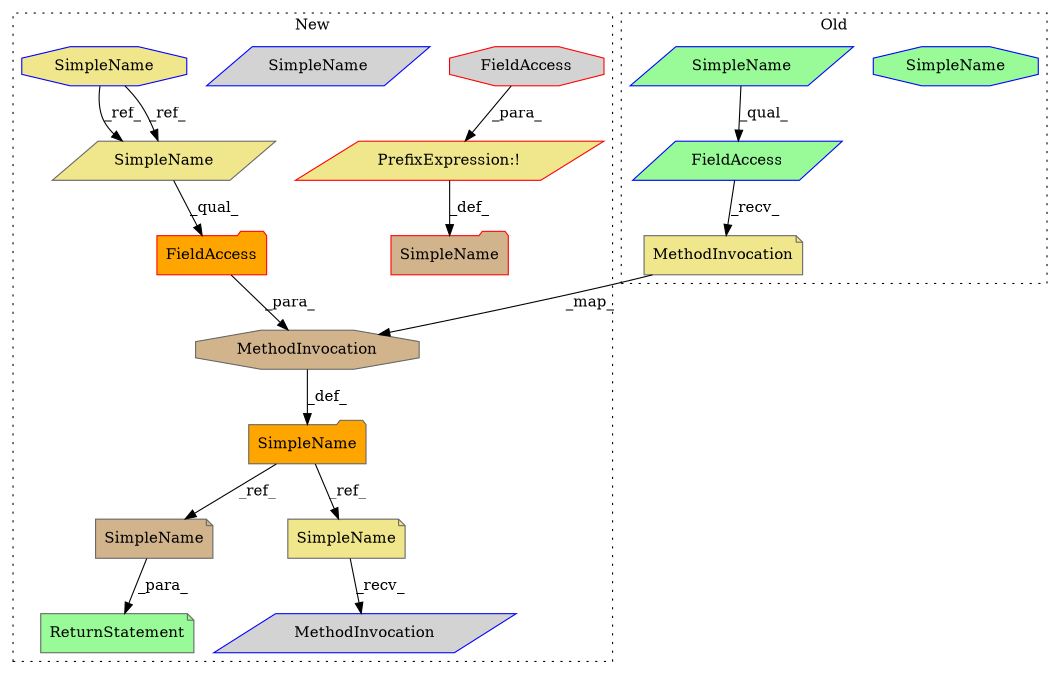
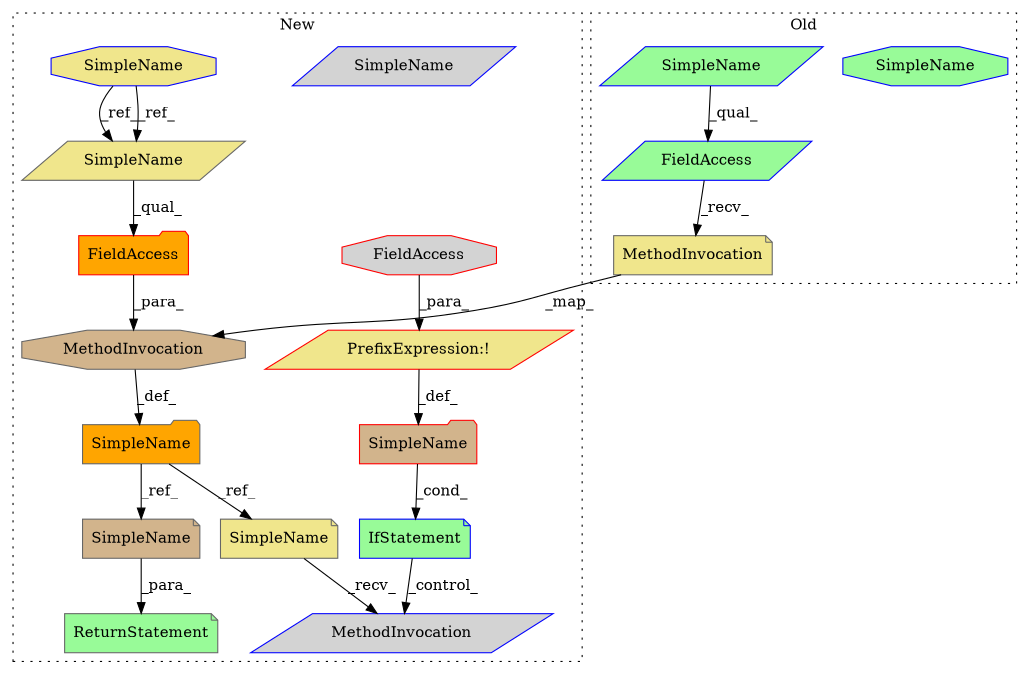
node "IfStatement": added
